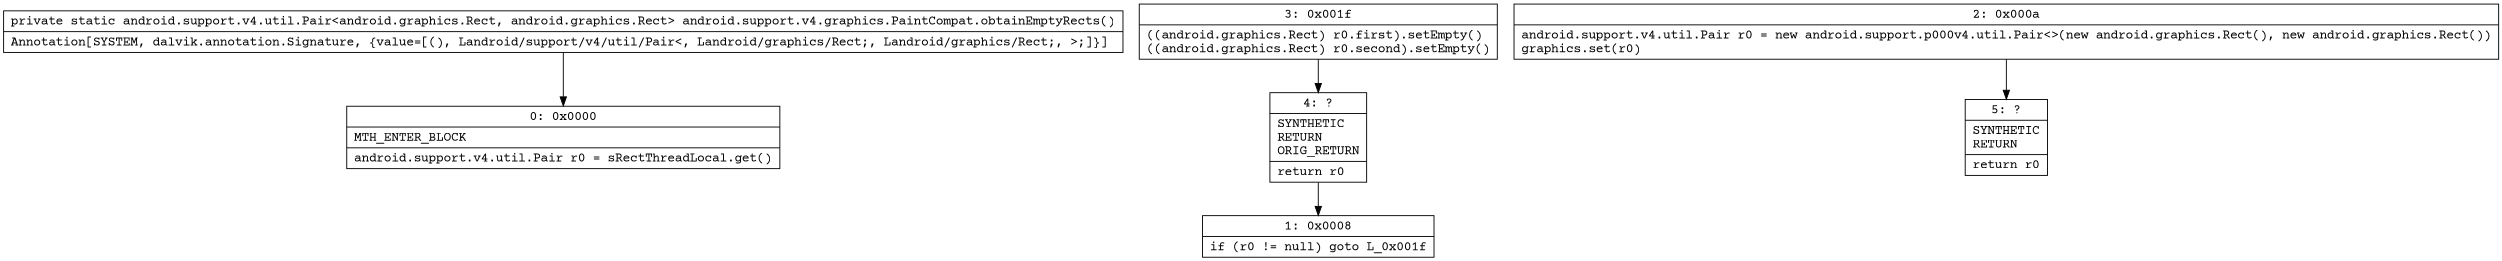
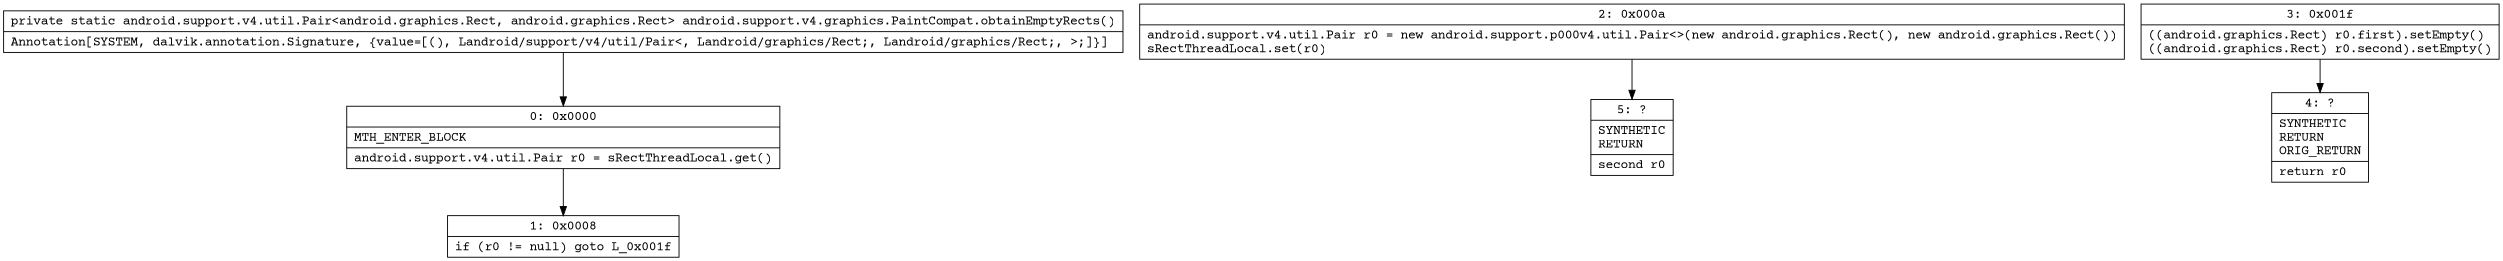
node "2: 0x000a": text "graphics.set(r0)" -> "sRectThreadLocal.set(r0)"
node "5: ?": text "return r0" -> "second r0"
edge "4: ?" -> "1: 0x0008": now "0: 0x0000" -> "1: 0x0008"
